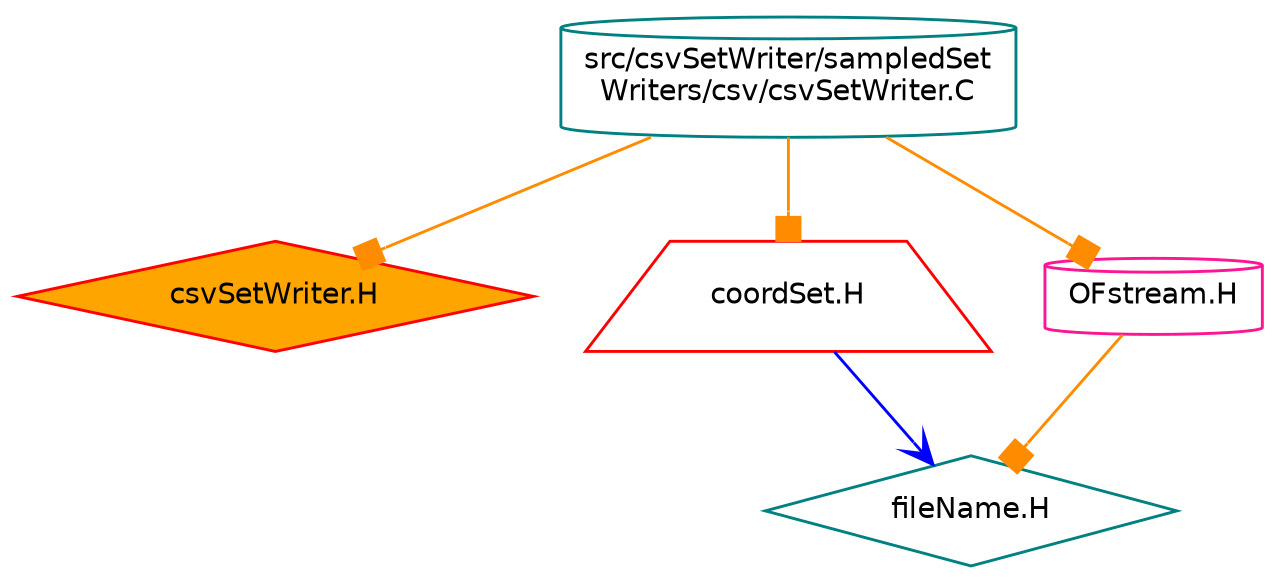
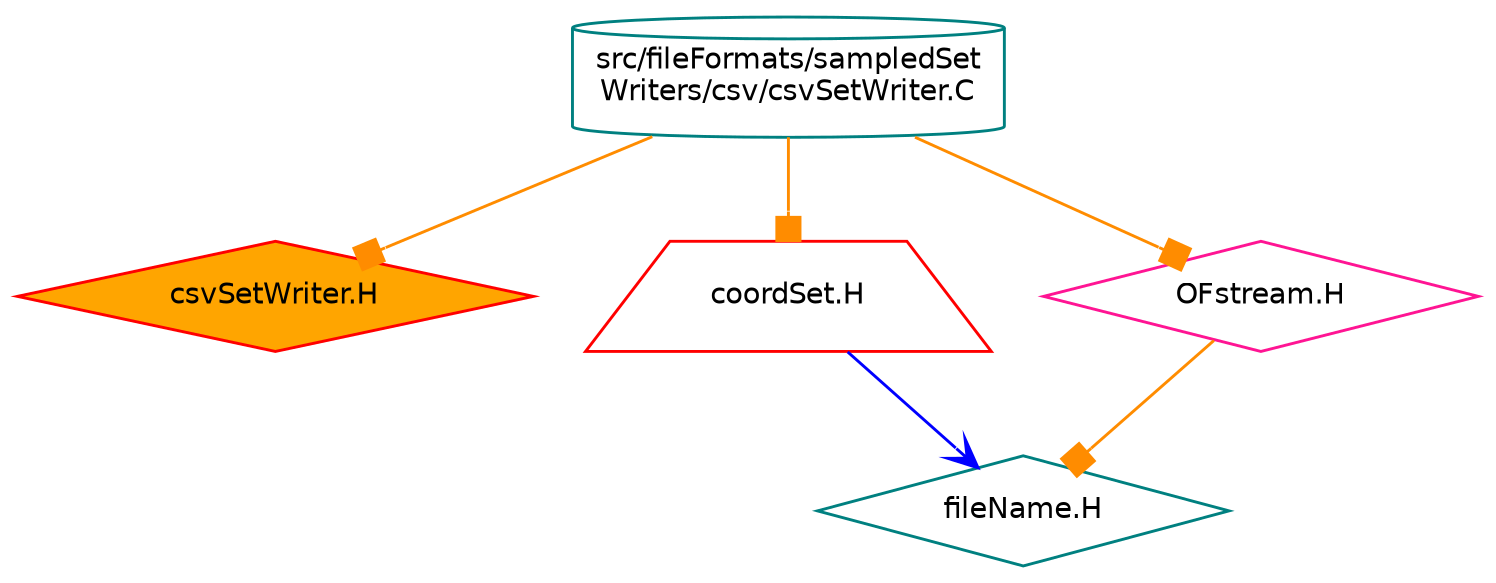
node "src/csvSetWriter/sampledSet Writers/csv/csvSetWriter.C": label "src/csvSetWriter/sampledSet Writers/csv/csvSetWriter.C" -> "src/fileFormats/sampledSet Writers/csv/csvSetWriter.C"
node "OFstream.H": shape cylinder -> diamond
